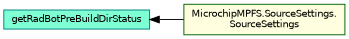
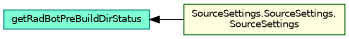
node "MicrochipMPFS.SourceSettings. SourceSettings": label "MicrochipMPFS.SourceSettings. SourceSettings" -> "SourceSettings.SourceSettings. SourceSettings"
